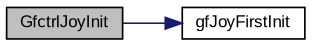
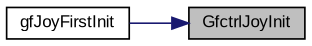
edge "GfctrlJoyInit" -> "gfJoyFirstInit": reversed
